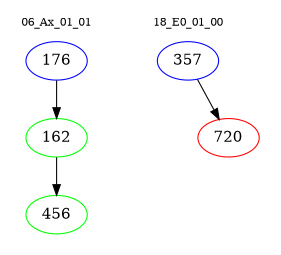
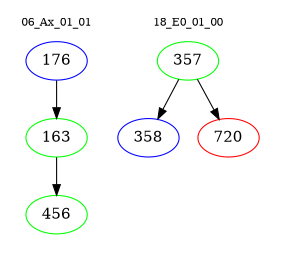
node "357": color blue -> green
node "162": label "162" -> "163"
node "358": added
